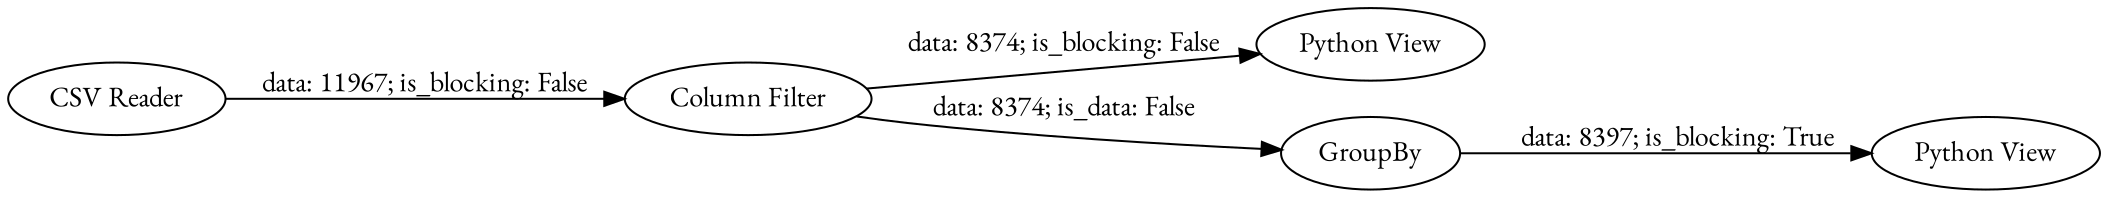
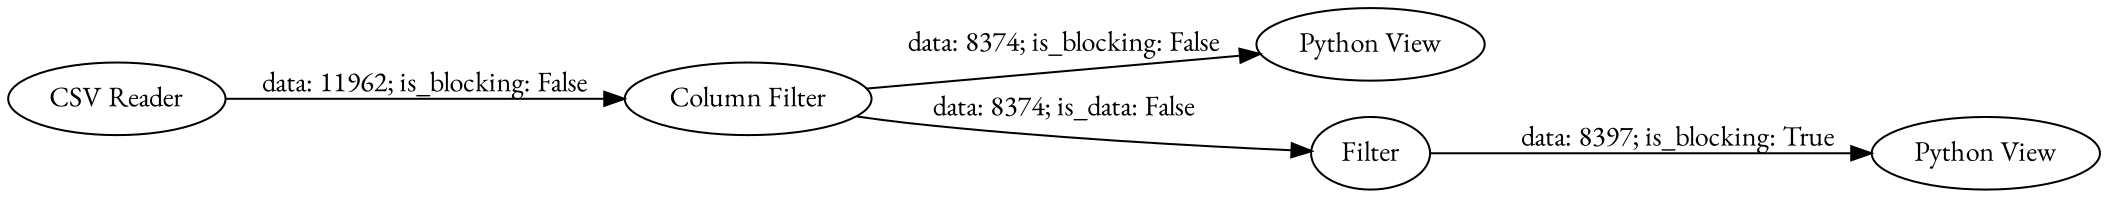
edge "CSV Reader" -> "Column Filter": label "data: 11967; is_blocking: False" -> "data: 11962; is_blocking: False"
node "GroupBy": label "GroupBy" -> "Filter"
